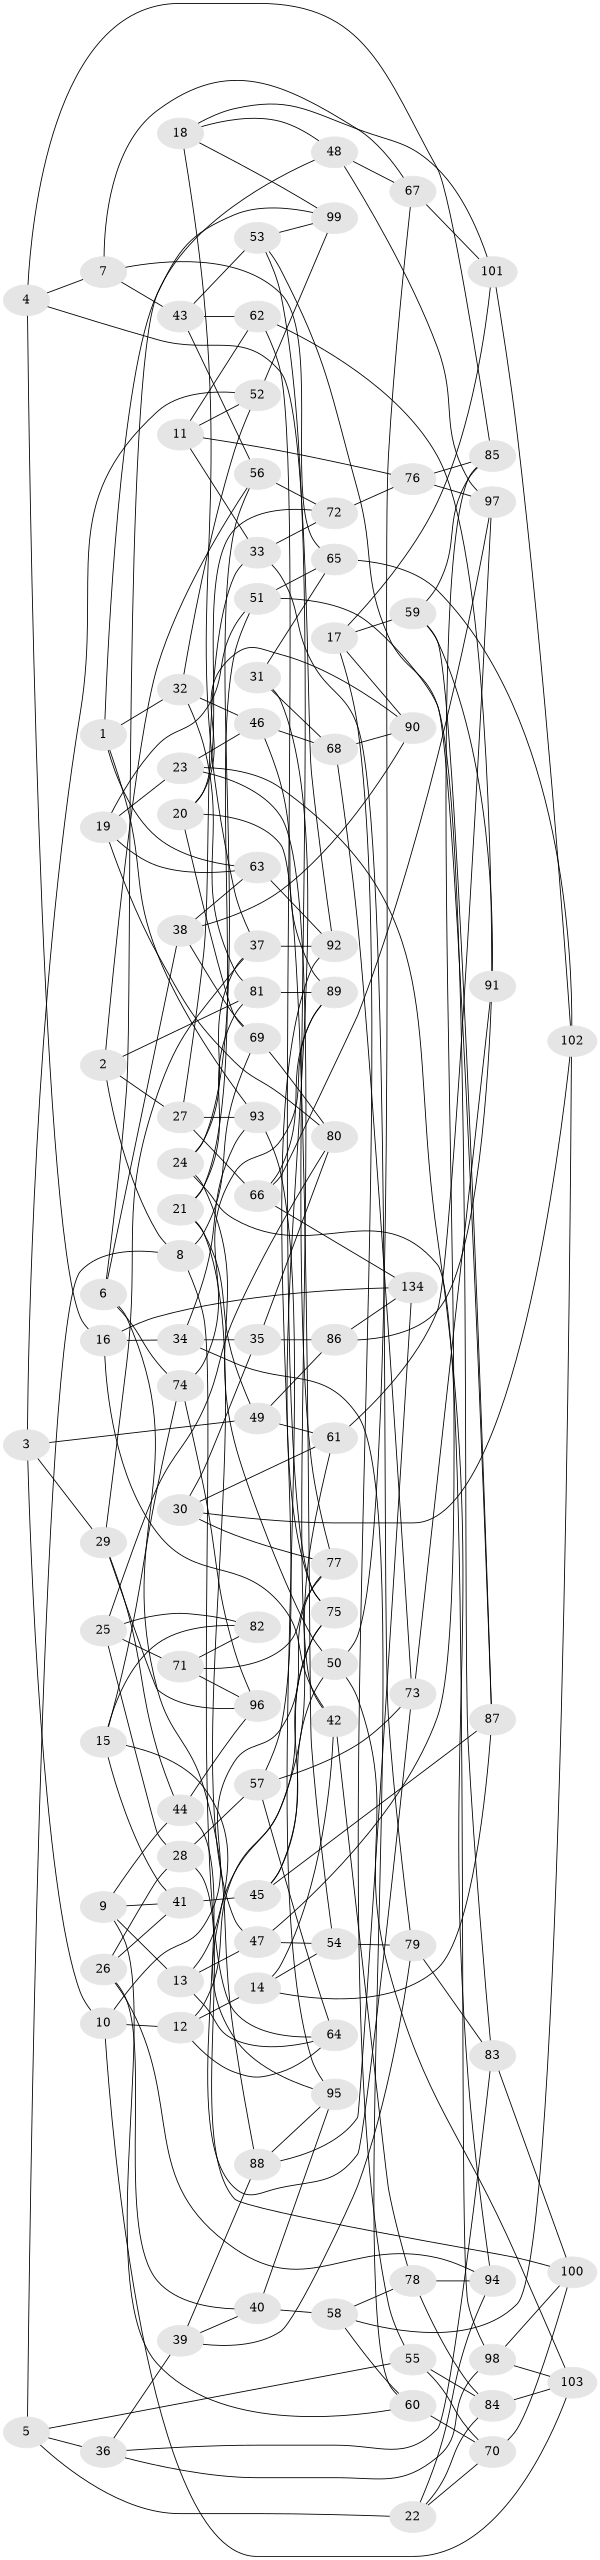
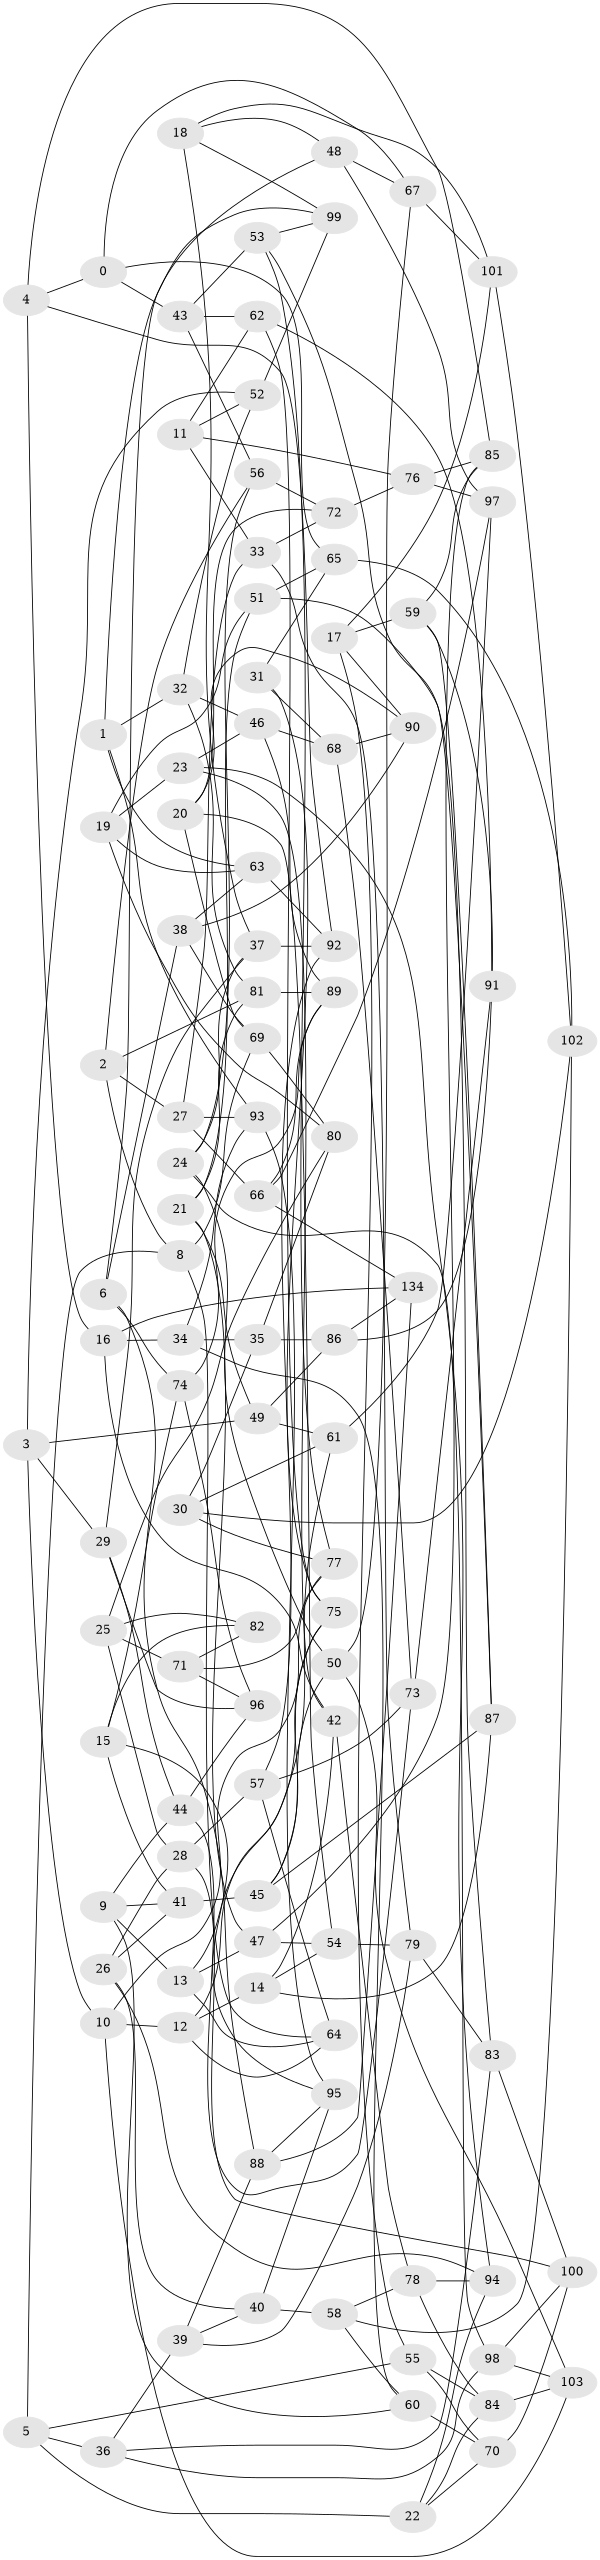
node "7": label "7" -> "0"
